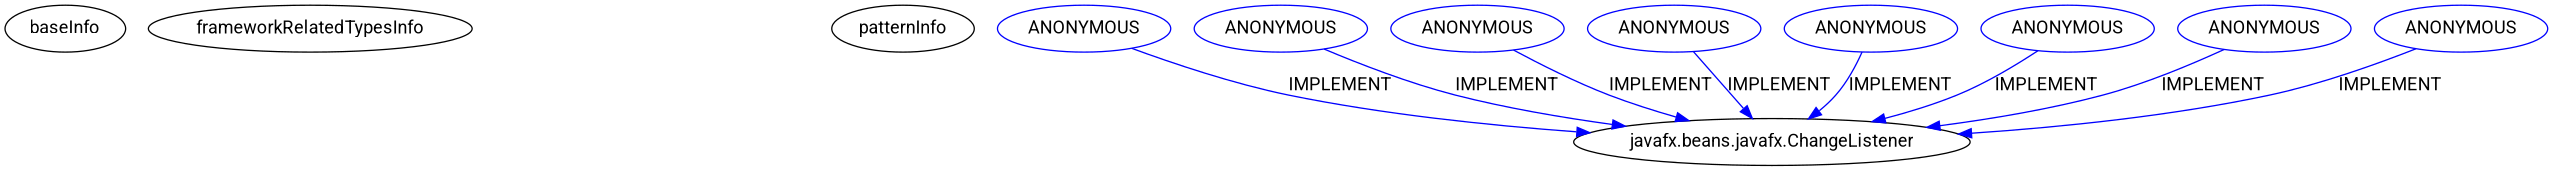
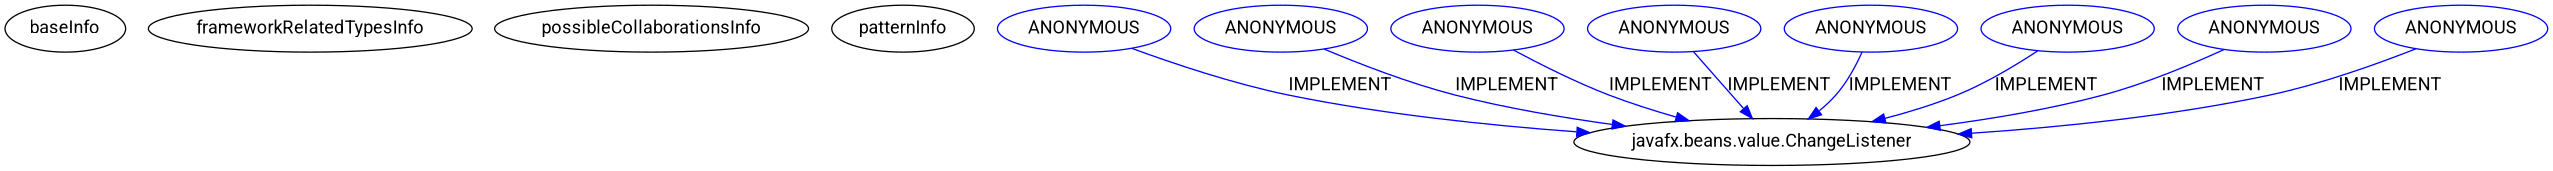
node "possibleCollaborationsInfo": added
node "javafx.beans.javafx.ChangeListener": label "javafx.beans.javafx.ChangeListener" -> "javafx.beans.value.ChangeListener"
